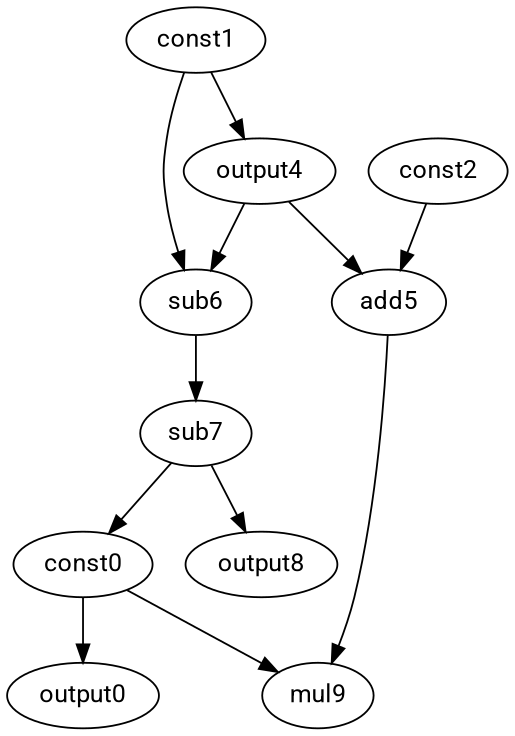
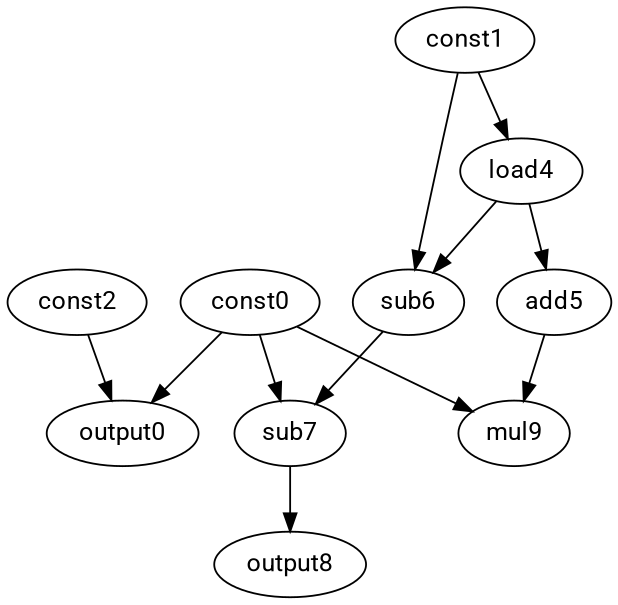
node "output4": label "output4" -> "load4"
edge "const2" -> "add5": now "const2" -> "output0"
edge "sub7" -> "const0": reversed
